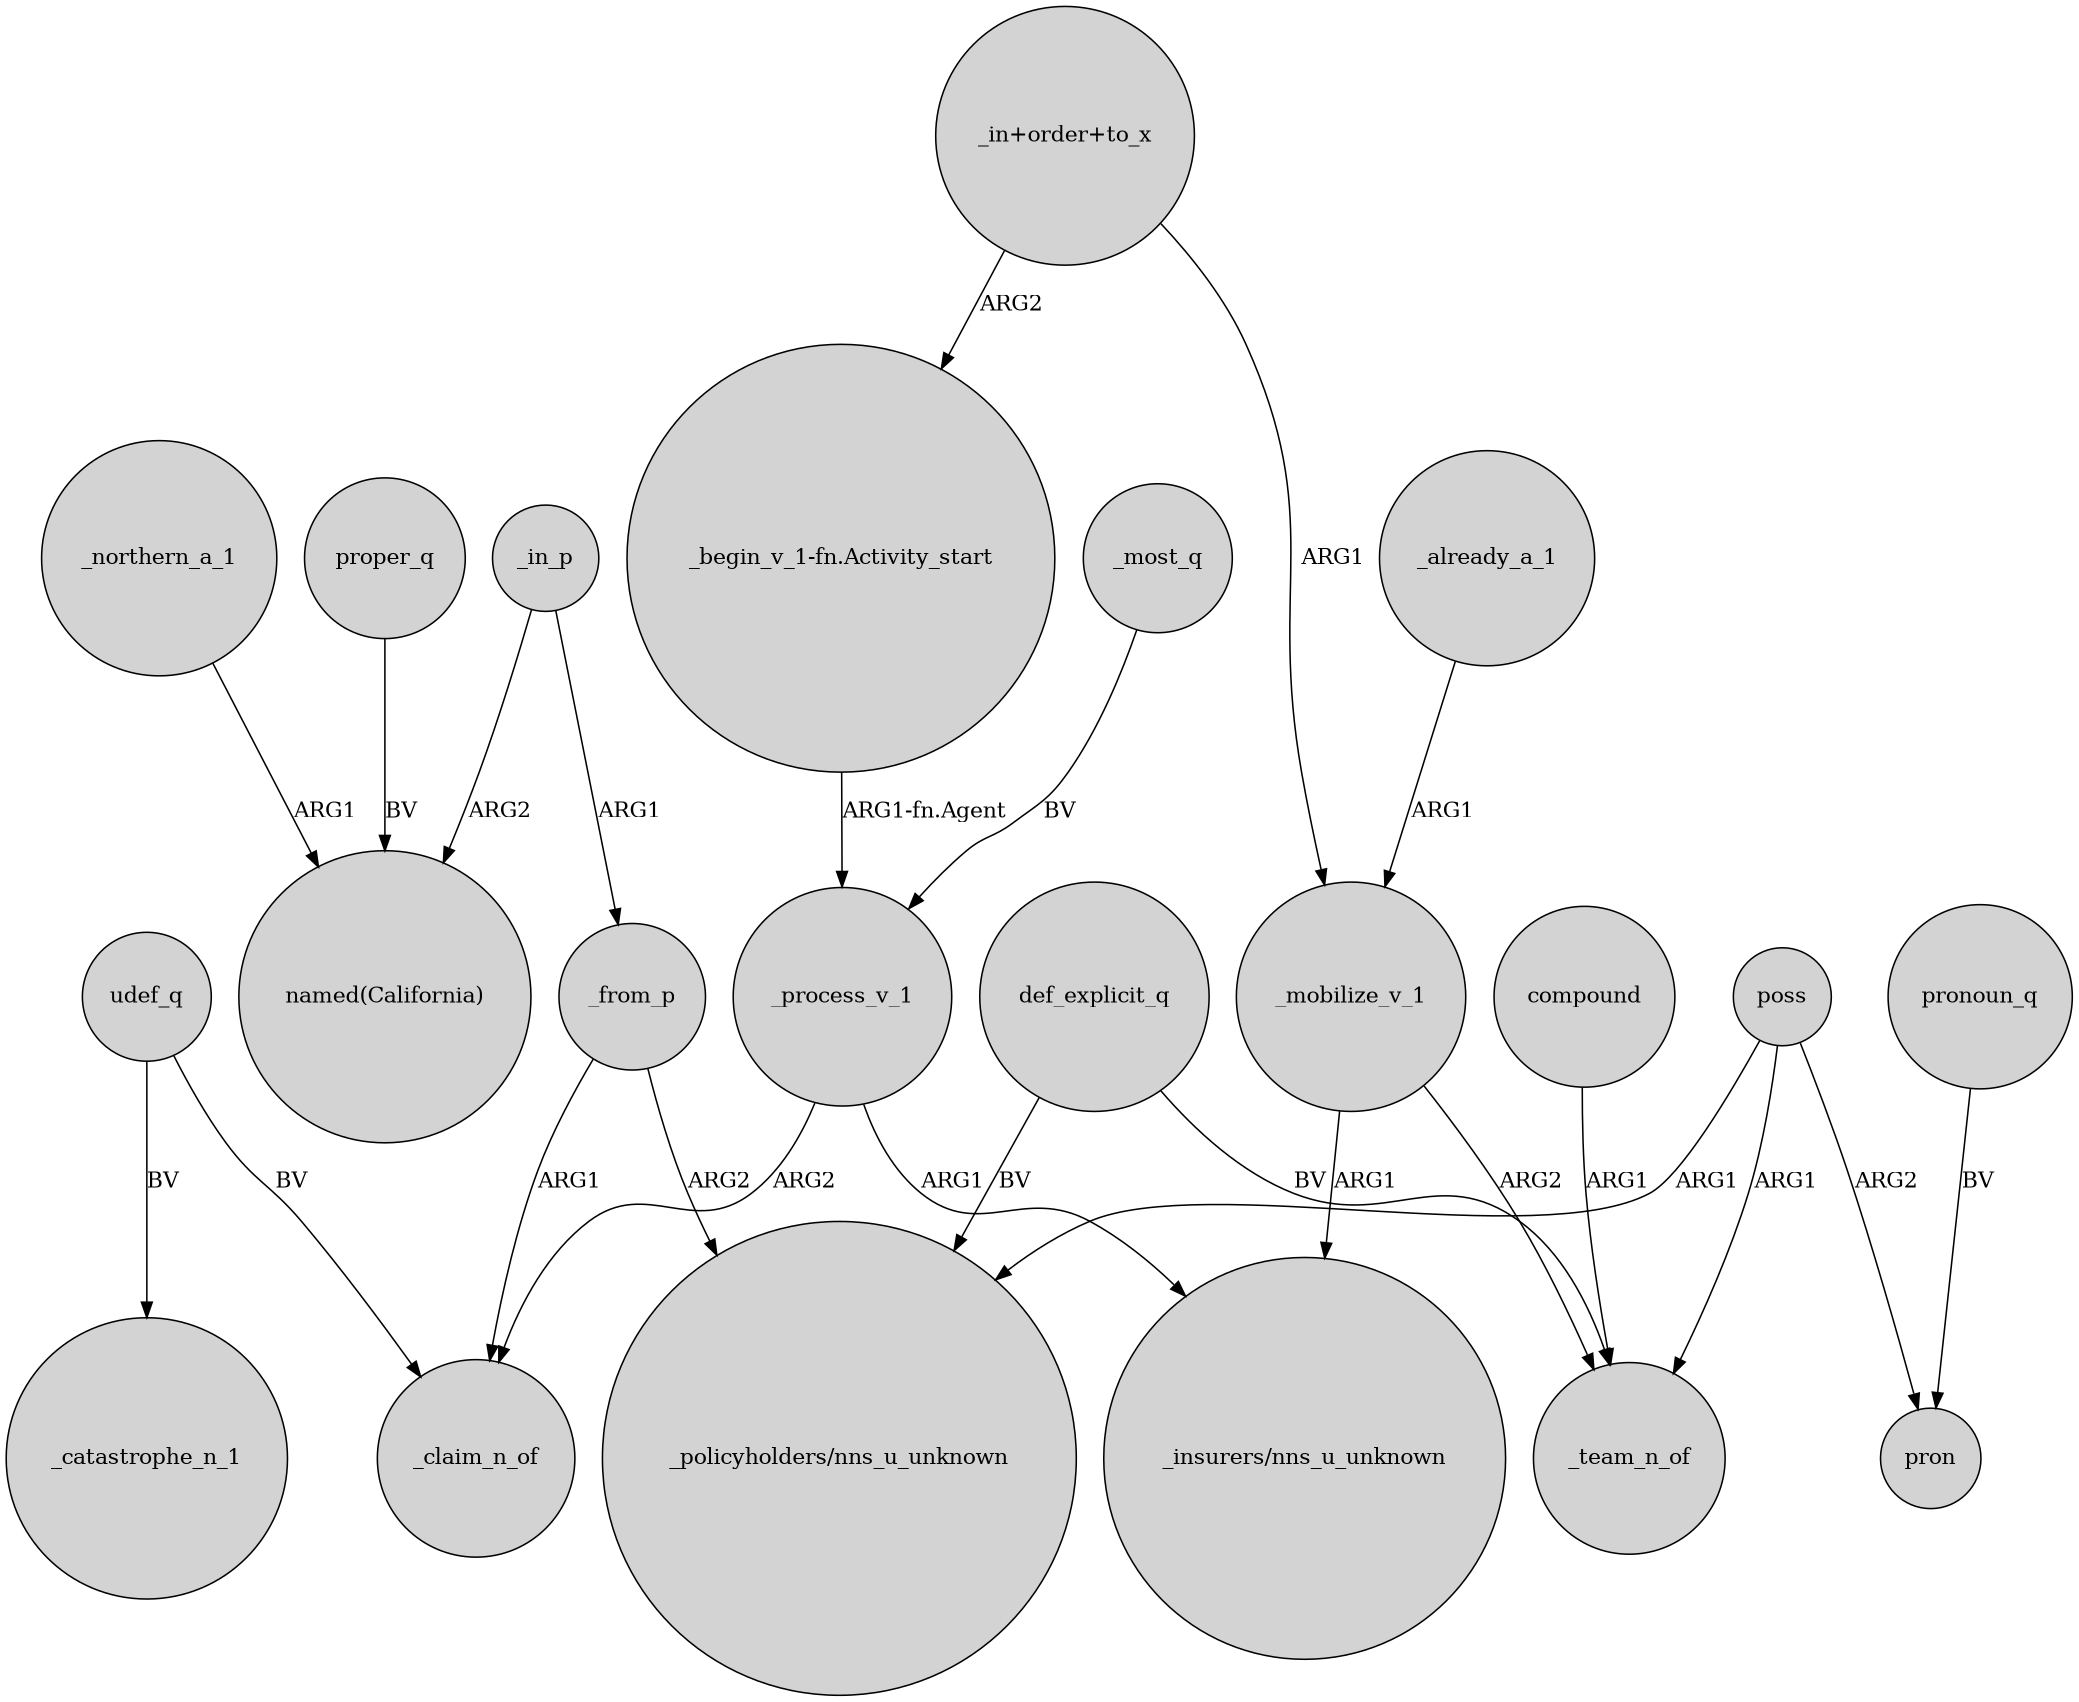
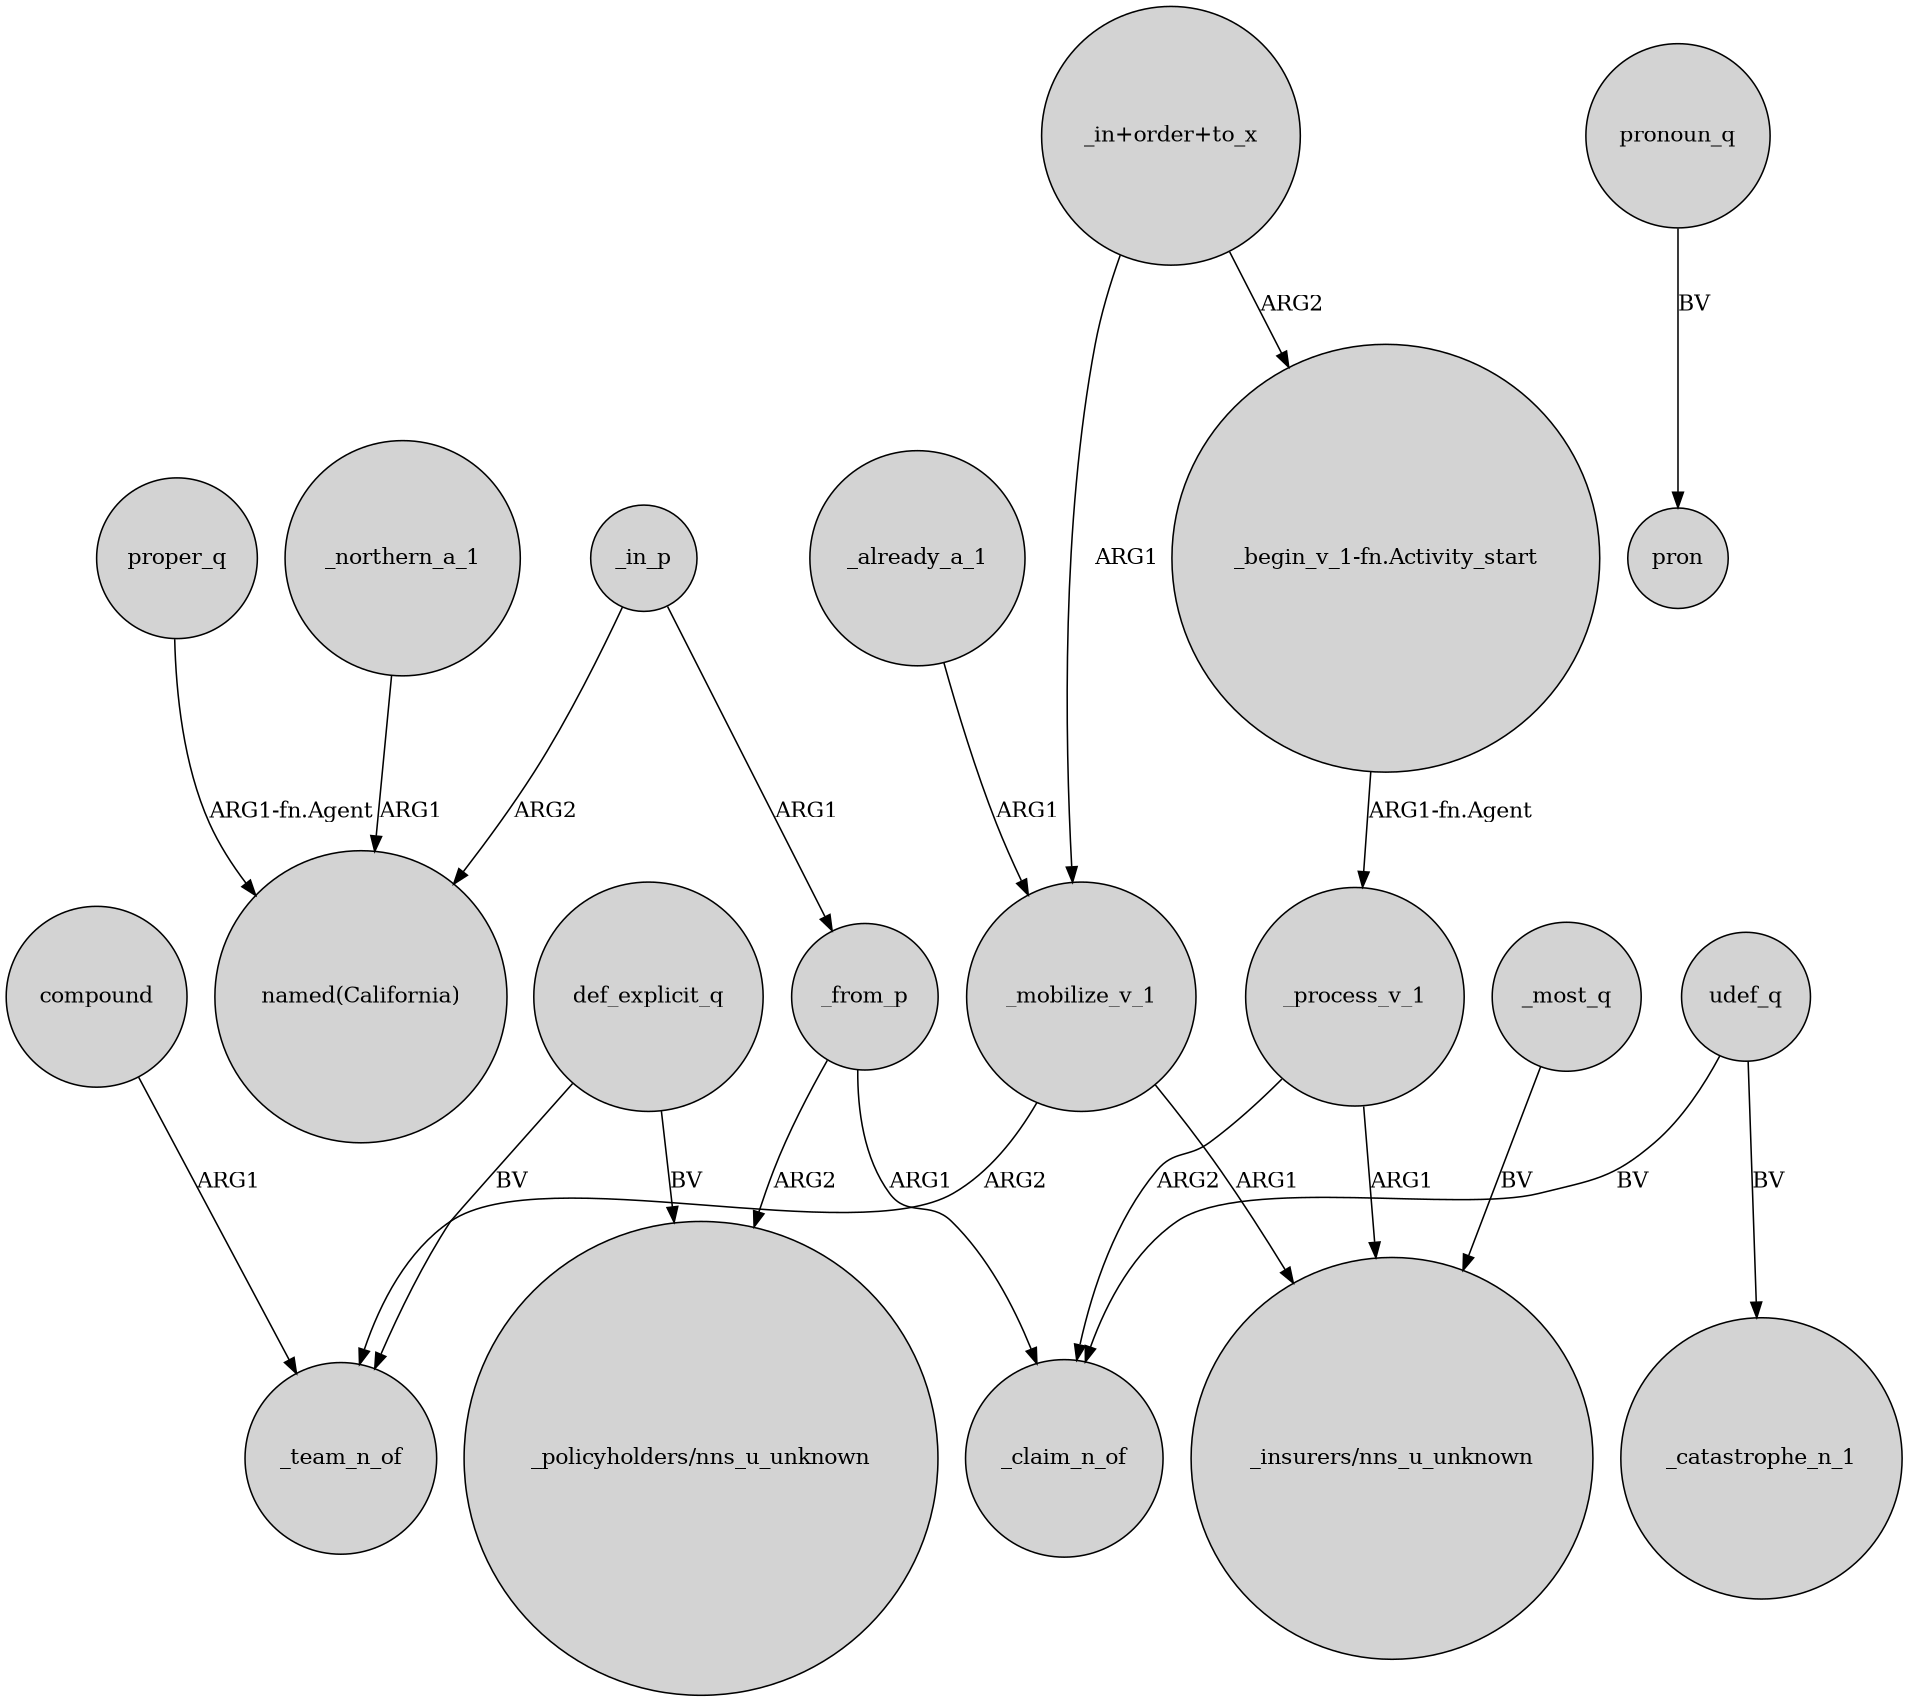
edge "_most_q" -> "_process_v_1": now "_most_q" -> "_insurers/nns_u_unknown"
edge "proper_q" -> "named(California)": label "BV" -> "ARG1-fn.Agent"
node "poss": removed
